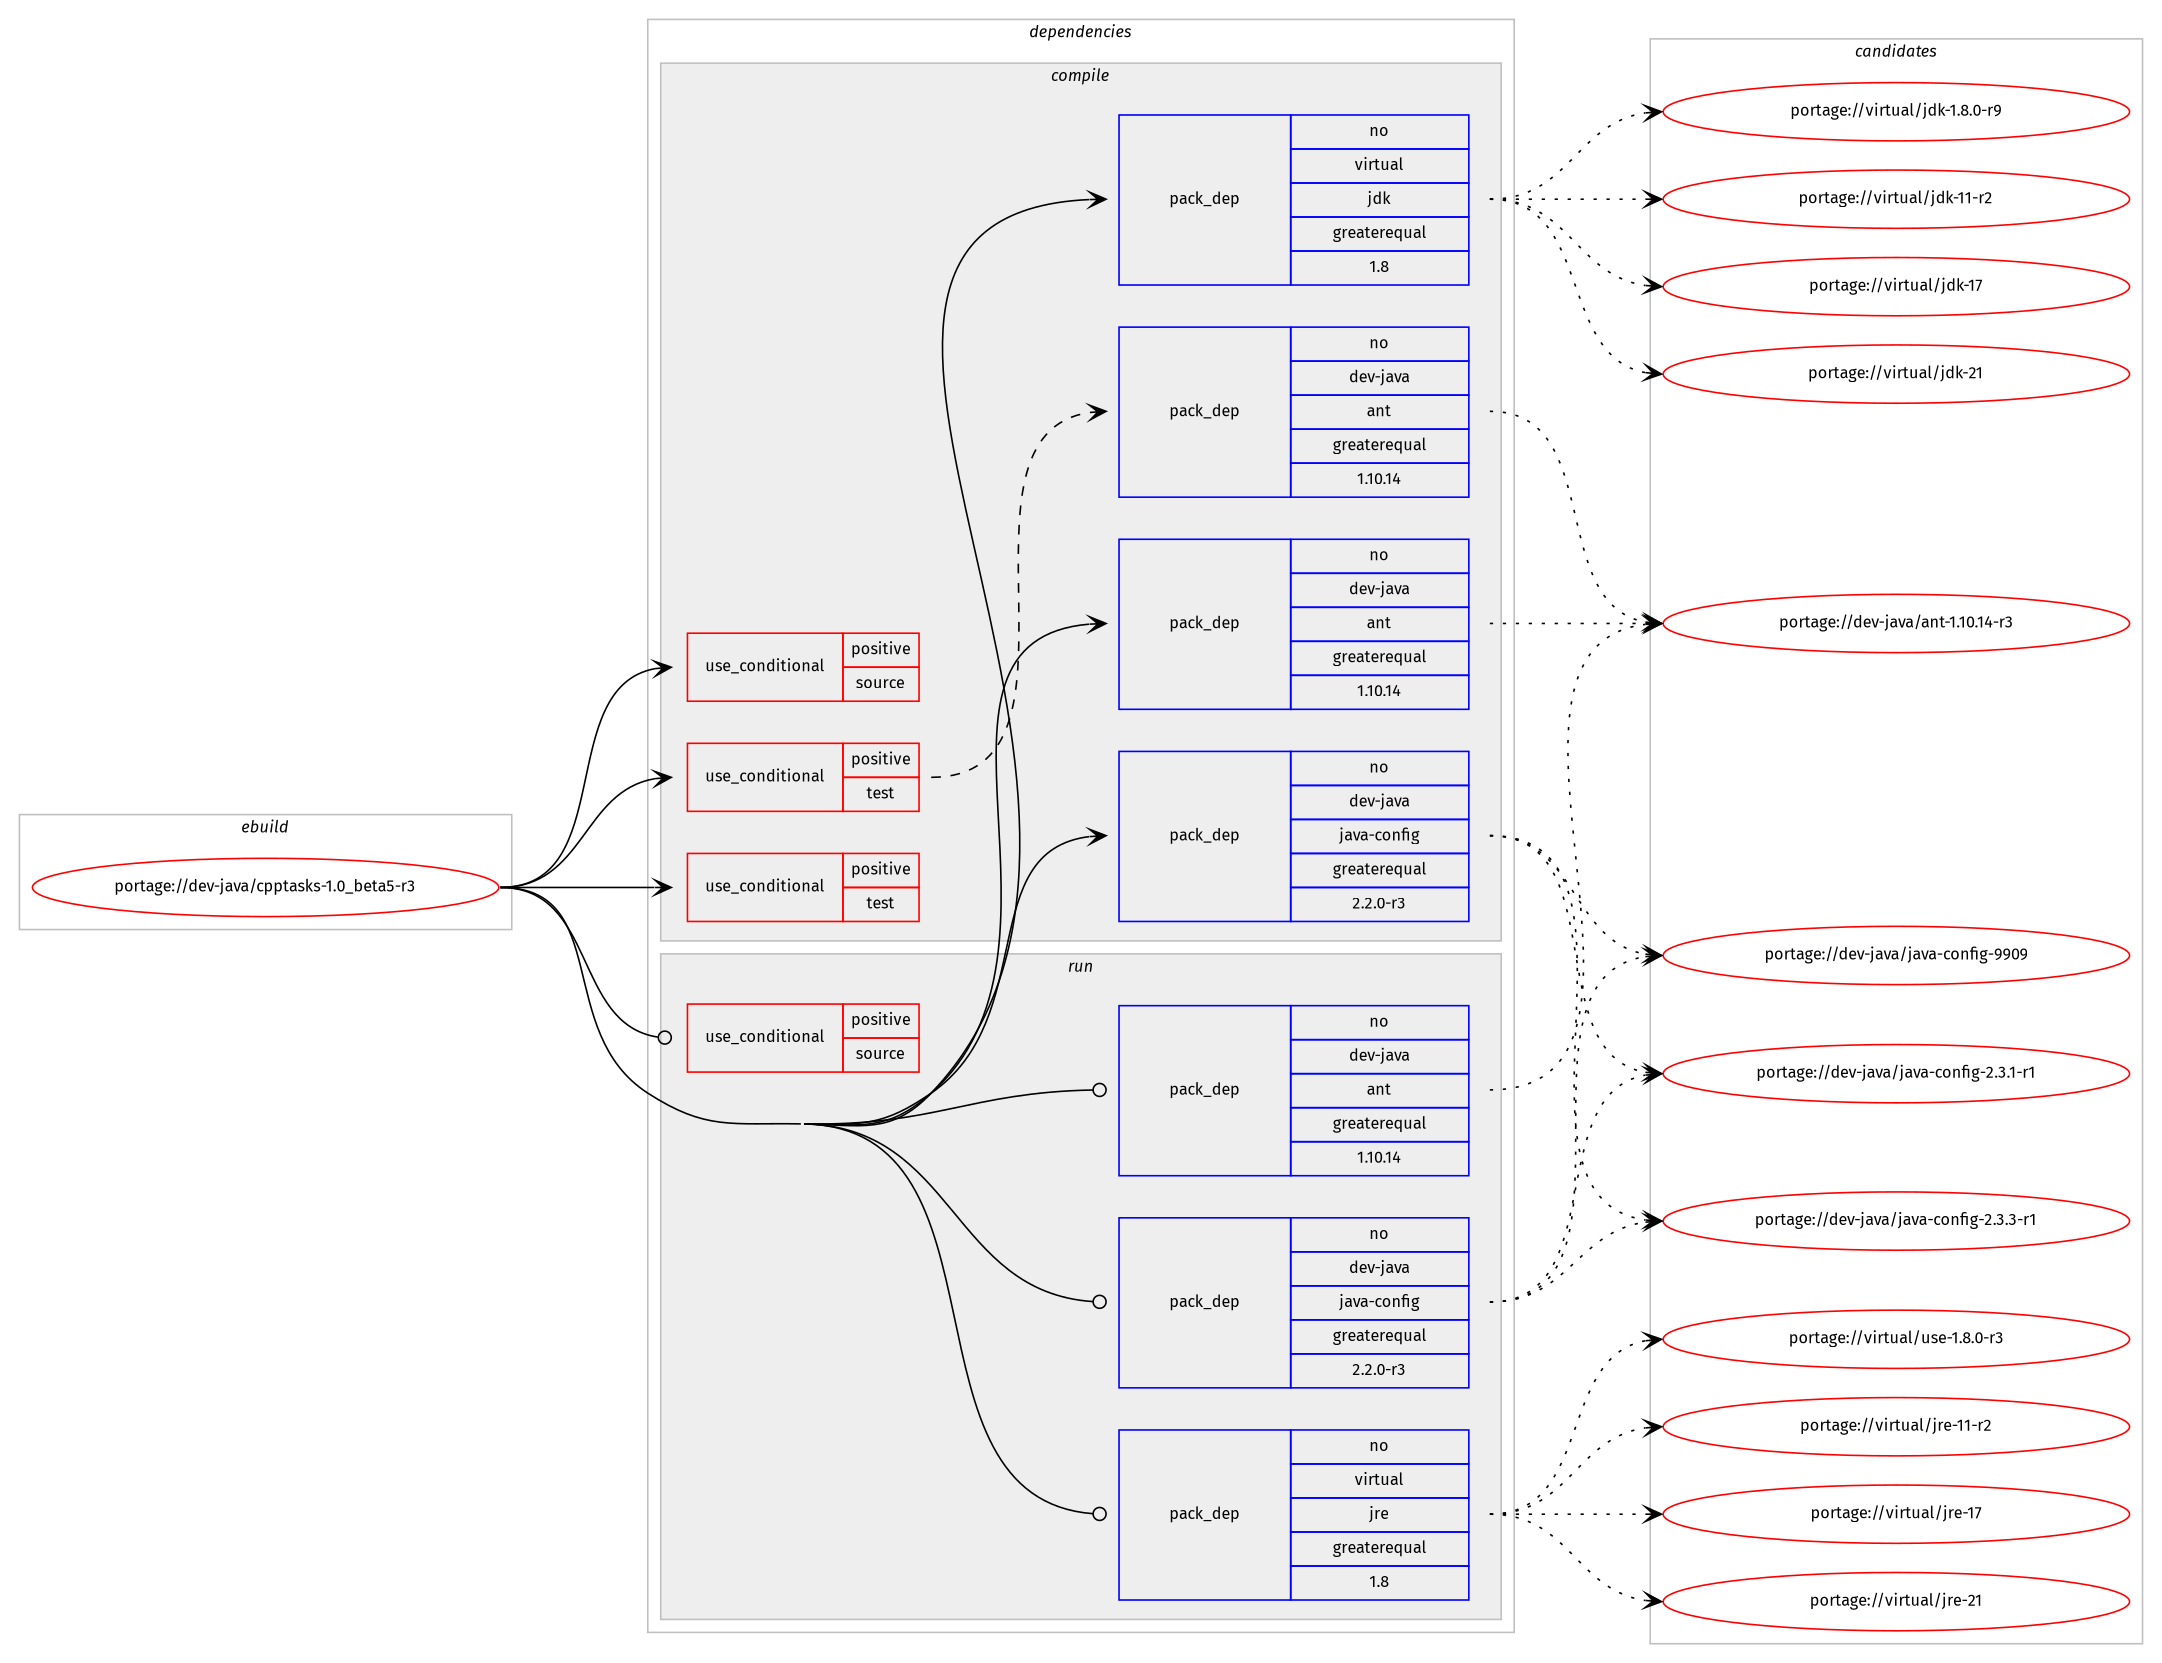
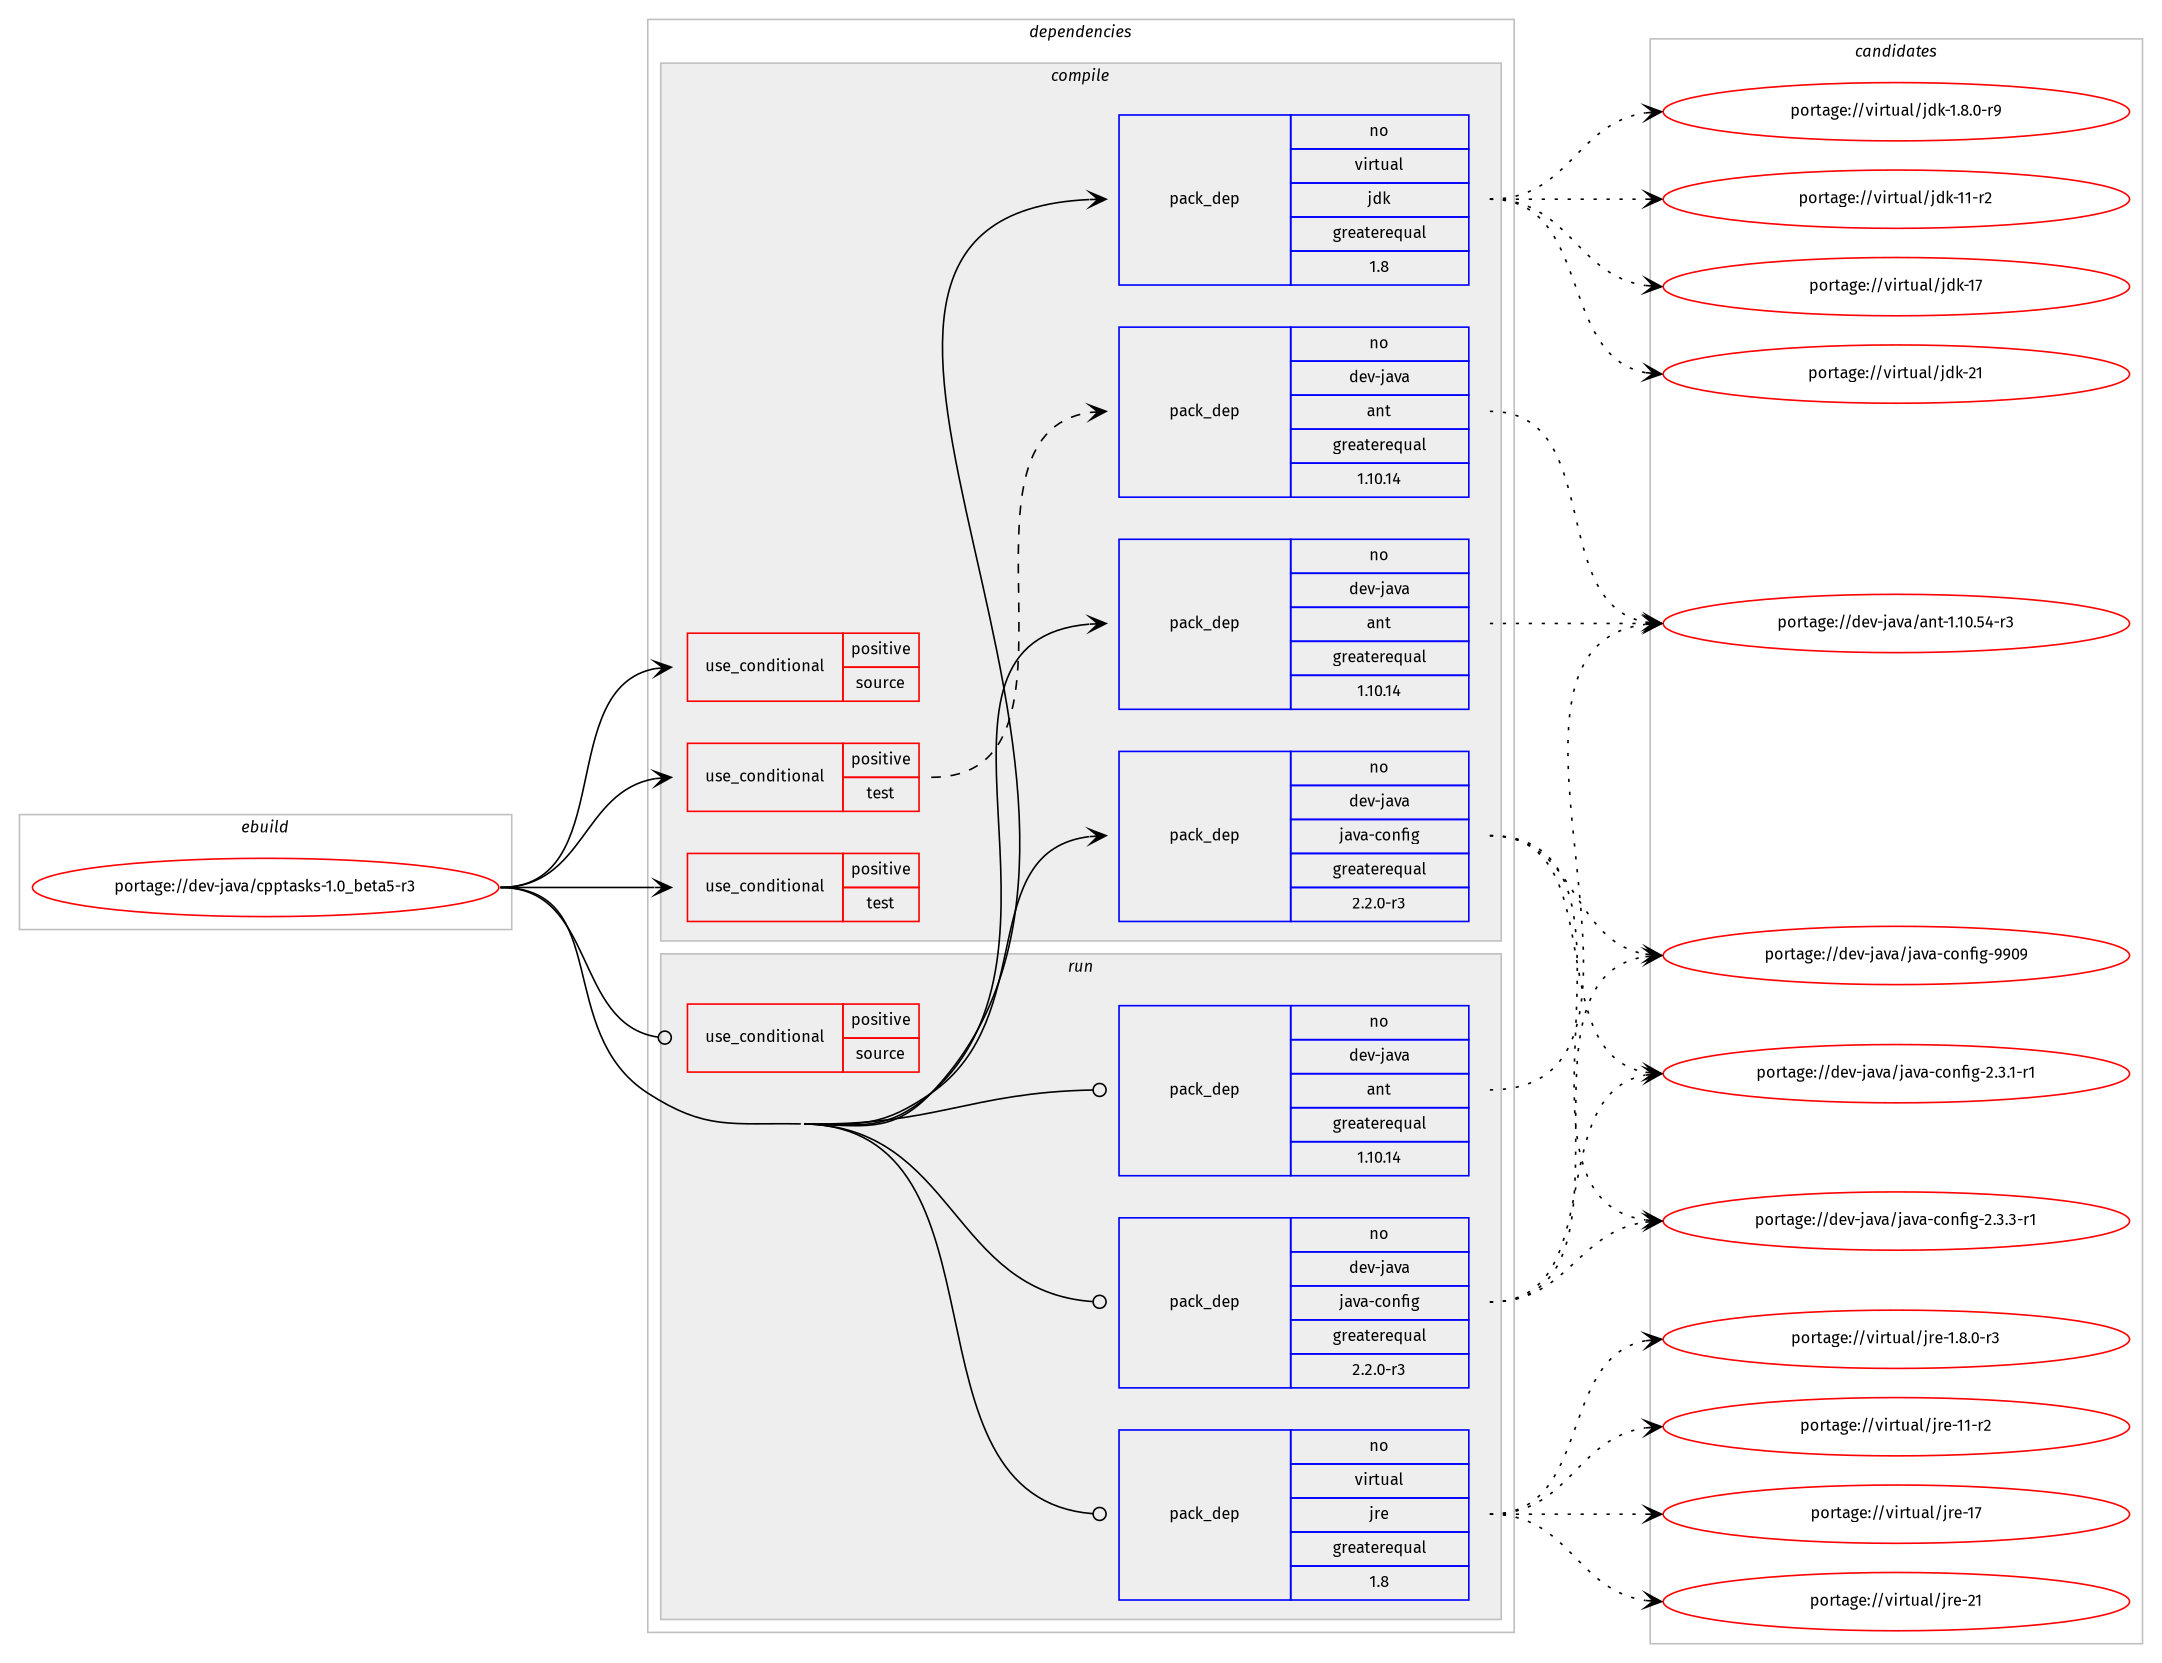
node "portage://dev-java/ant-1.10.14-r3": label "portage://dev-java/ant-1.10.14-r3" -> "portage://dev-java/ant-1.10.54-r3"
node "portage://virtual/use-1.8.0-r3": label "portage://virtual/use-1.8.0-r3" -> "portage://virtual/jre-1.8.0-r3"
